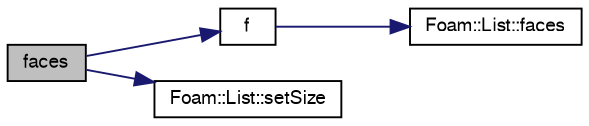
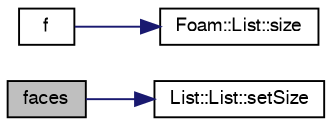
node "Foam::List::faces": label "Foam::List::faces" -> "Foam::List::size"
edge "faces" -> "f": removed
node "Foam::List::setSize": label "Foam::List::setSize" -> "List::List::setSize"
